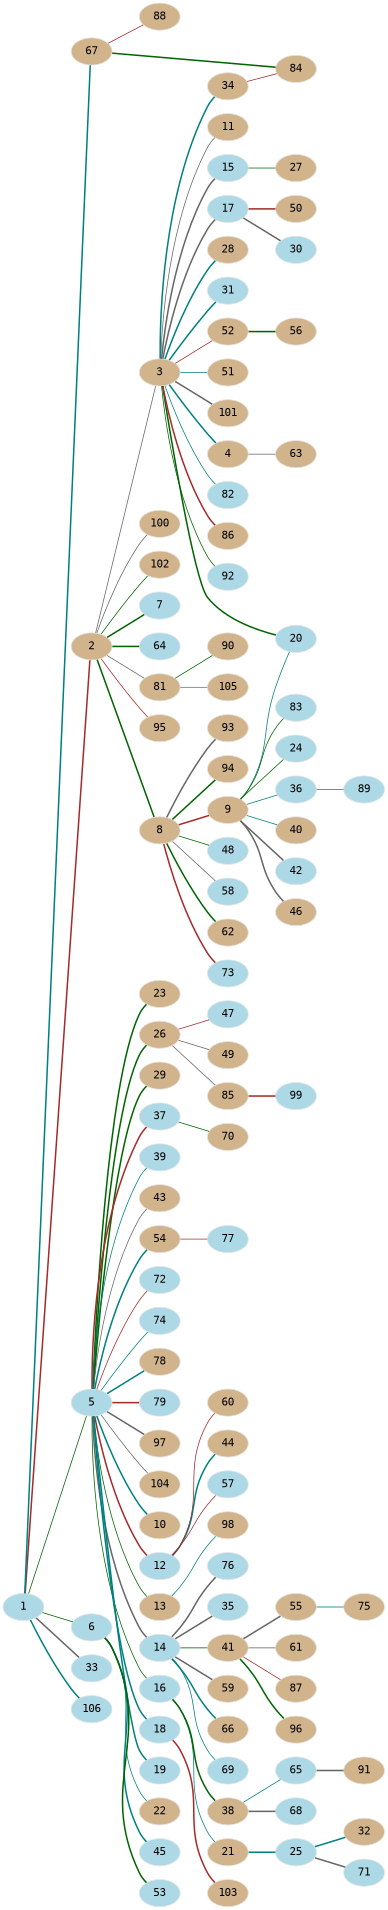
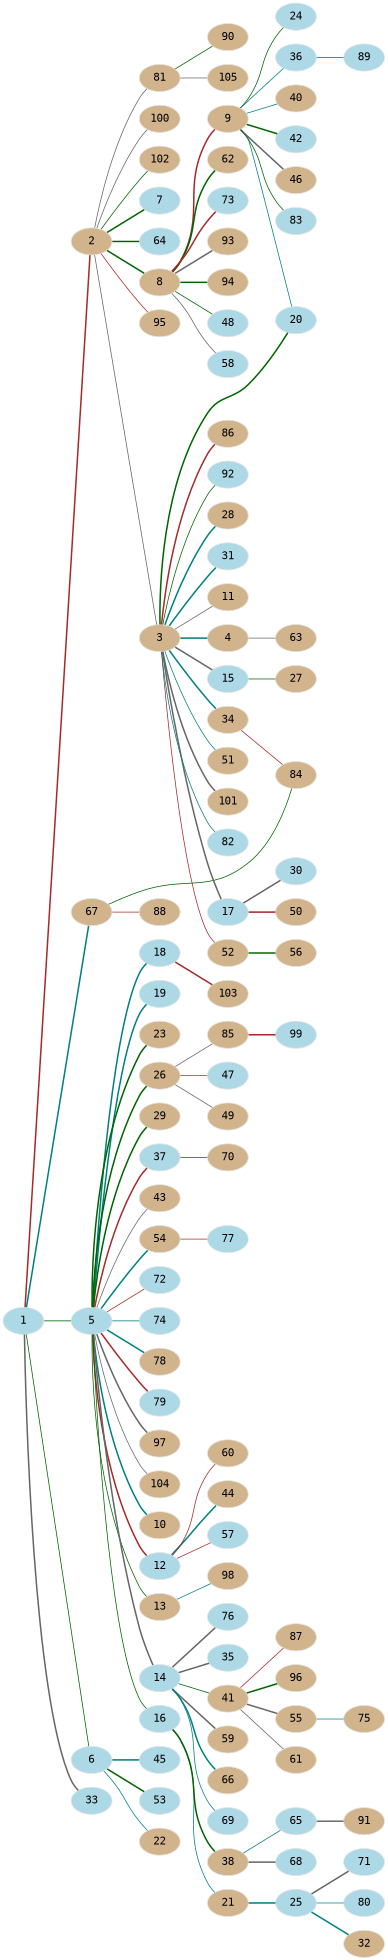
edge "67" -- "84": style bold -> solid
edge "9" -- "42": color gray40 -> darkgreen
node "39": removed
node "106": removed
node "80": added
